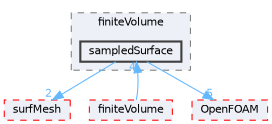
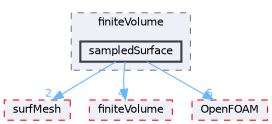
edge "finiteVolume" -> "sampledSurface": reversed
